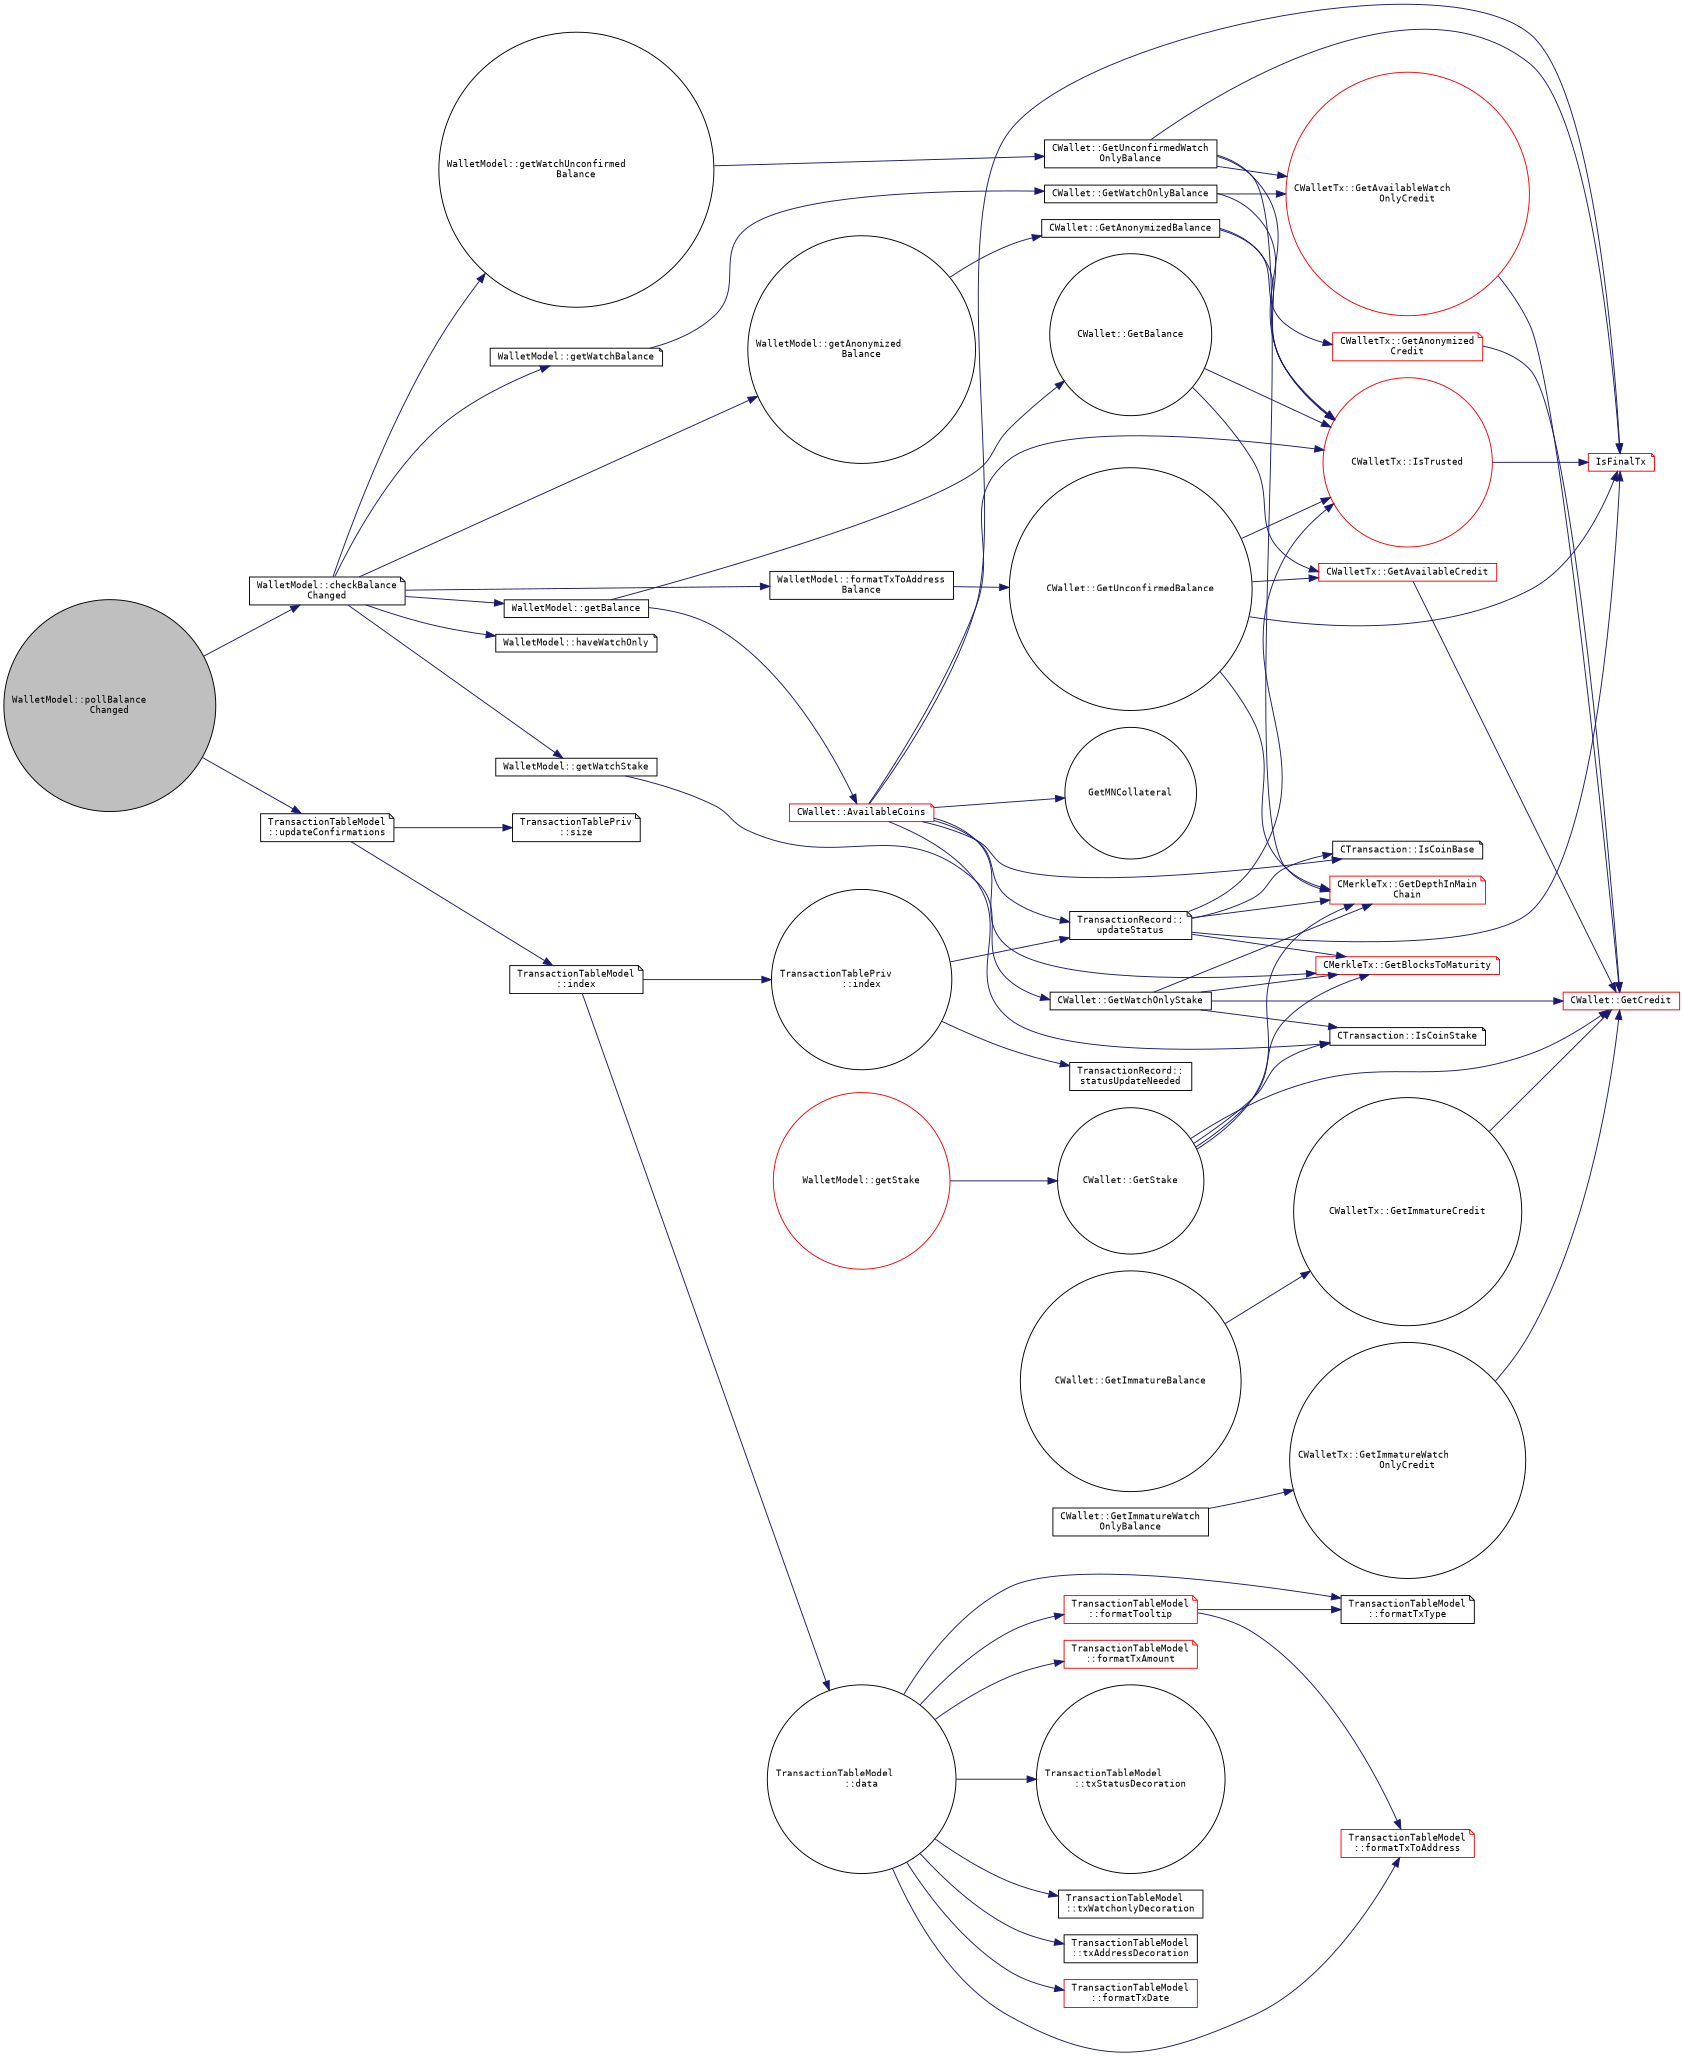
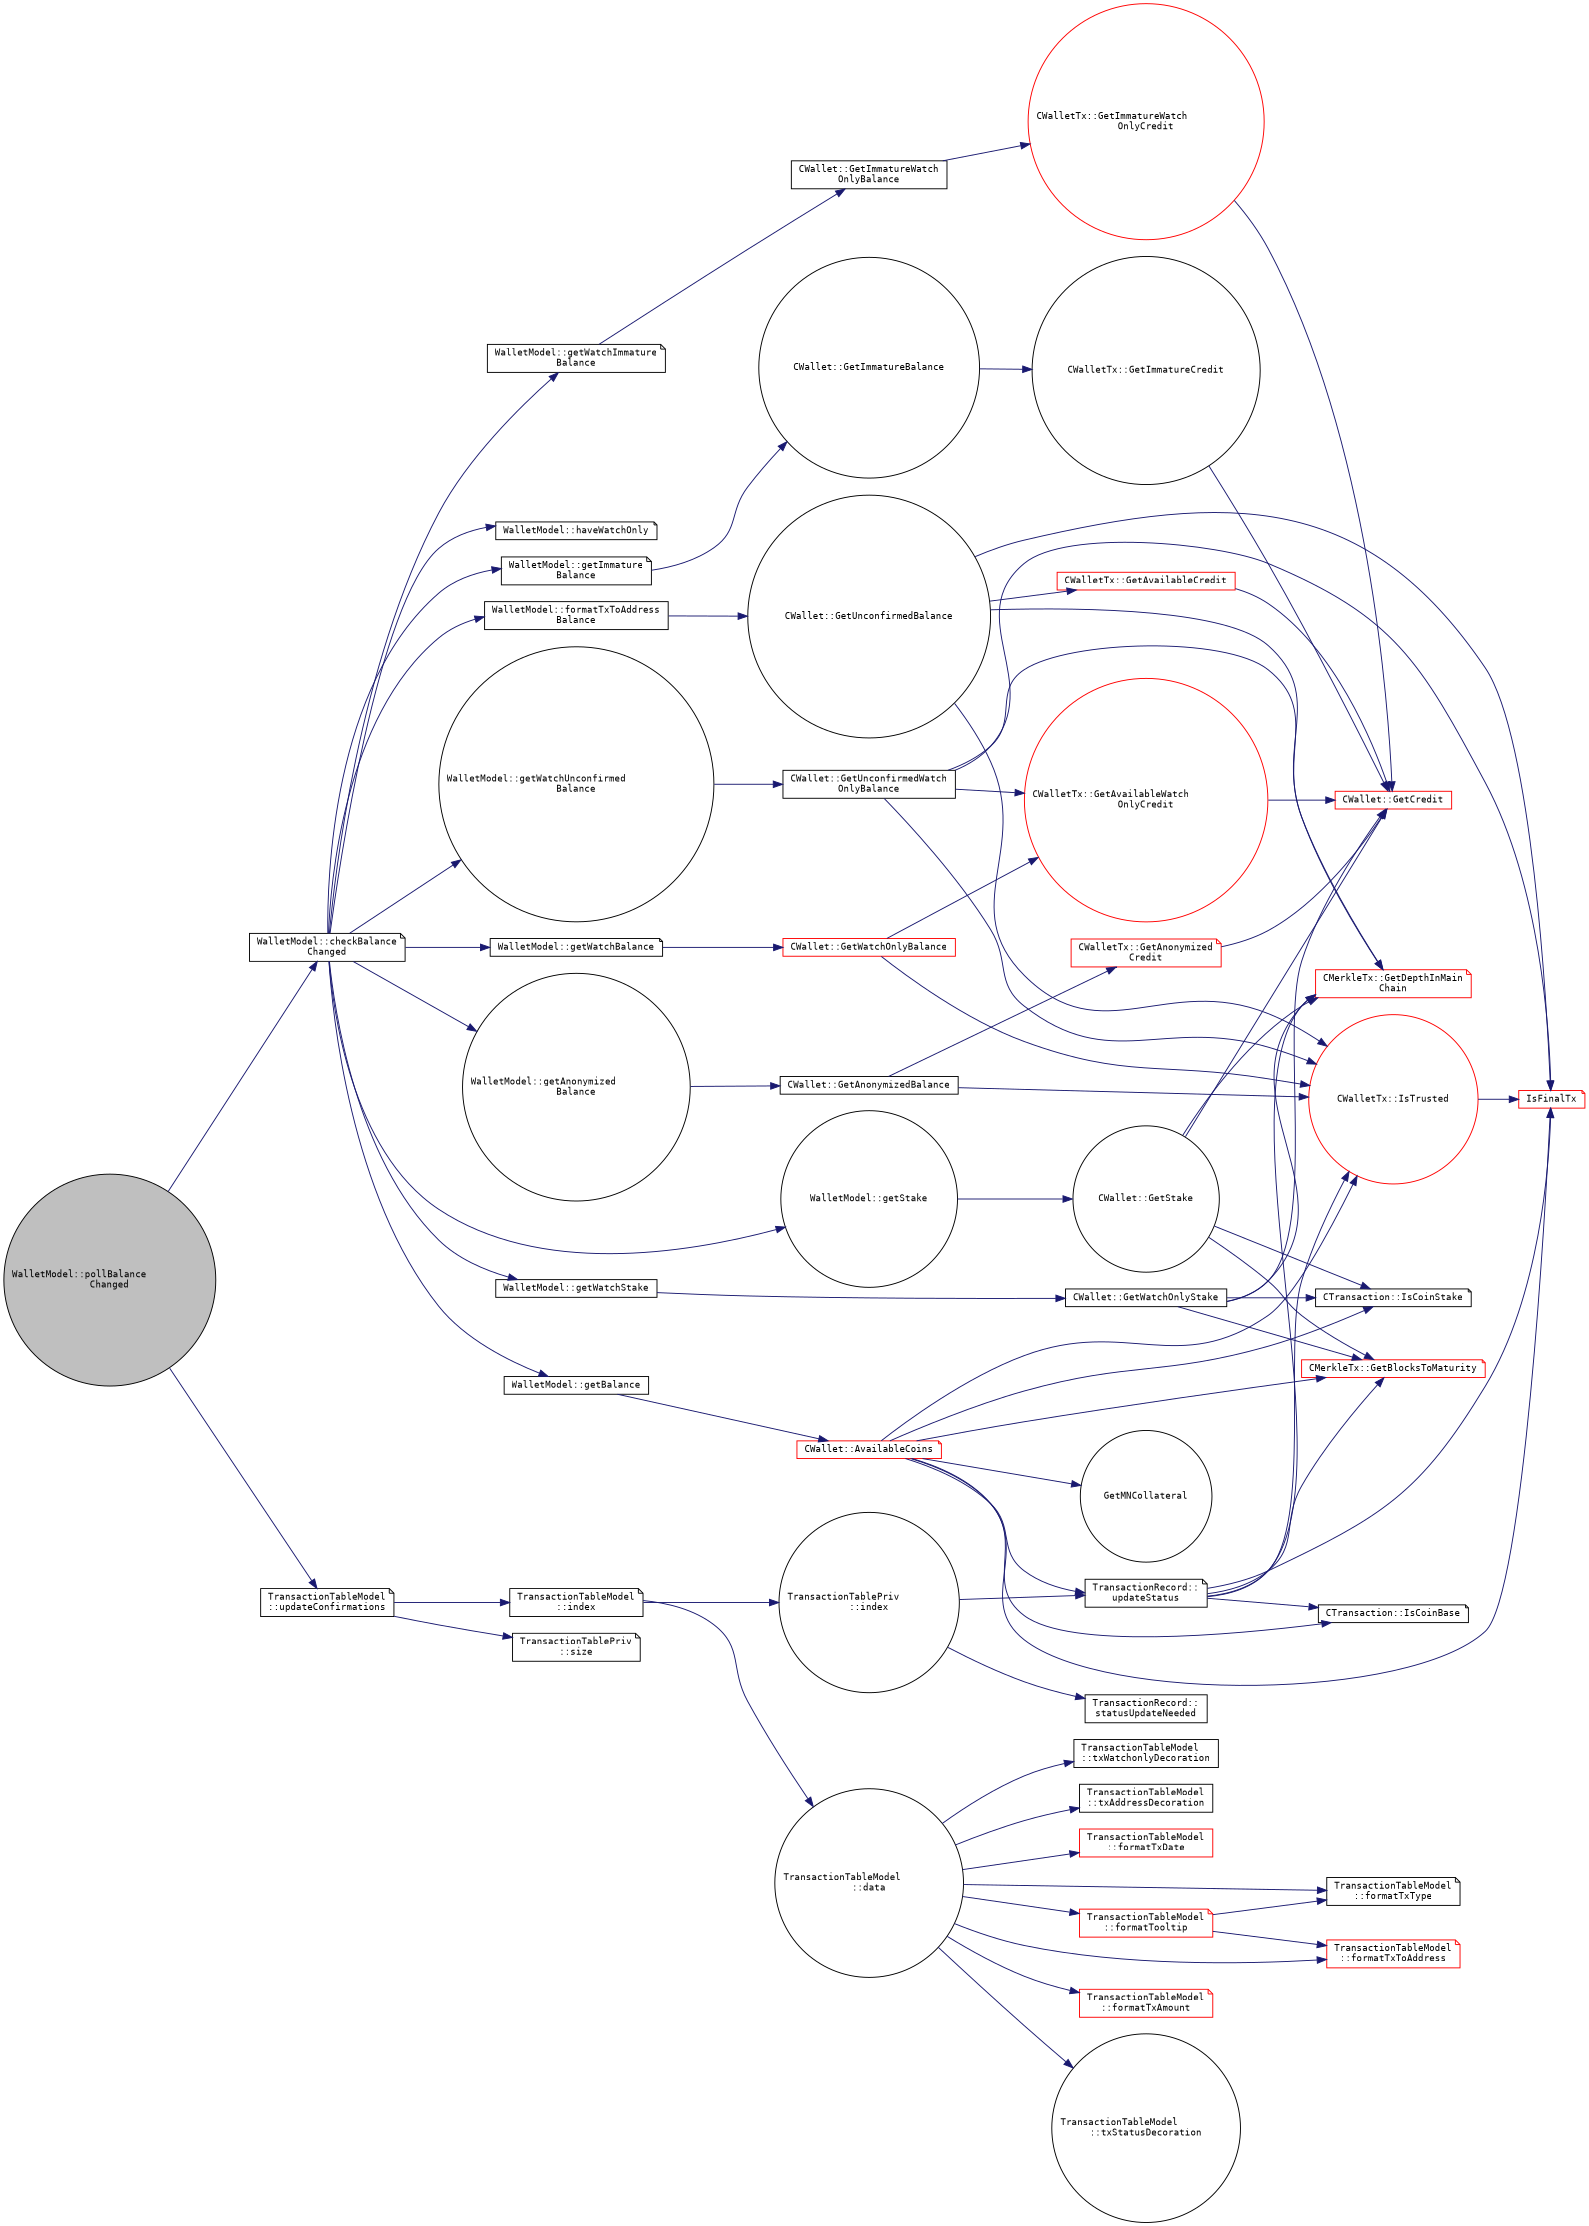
node "CWallet::GetWatchOnlyBalance": color black -> red
node "CWallet::GetBalance": removed
node "WalletModel::getWatchImmature Balance": added
node "WalletModel::getImmature Balance": added
node "WalletModel::getStake": color red -> black
edge "WalletModel::checkBalance Changed" -> "WalletModel::getStake": added
node "CWalletTx::GetImmatureWatch OnlyCredit": color black -> red
